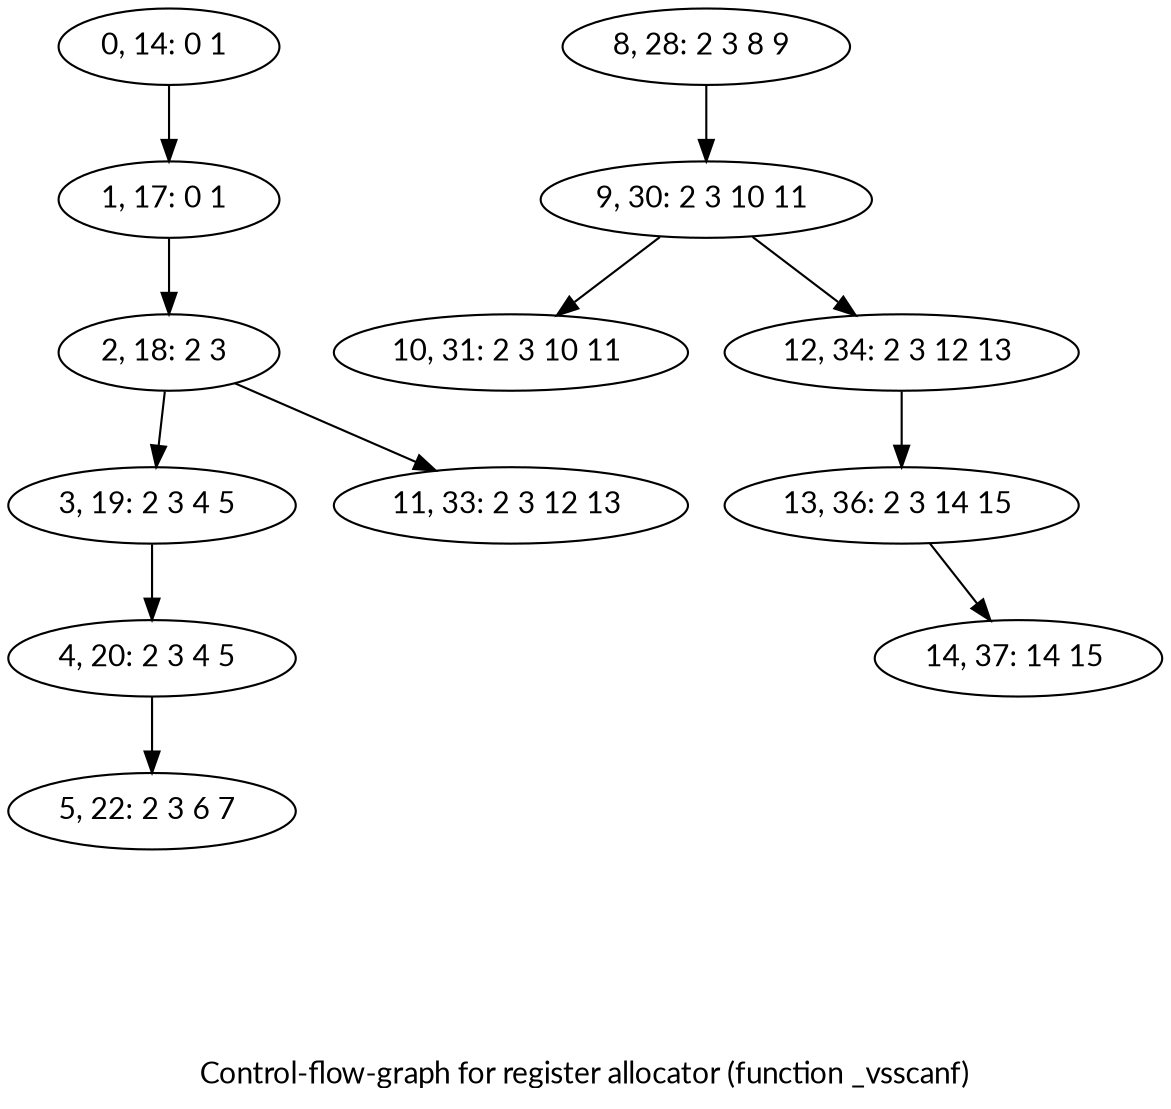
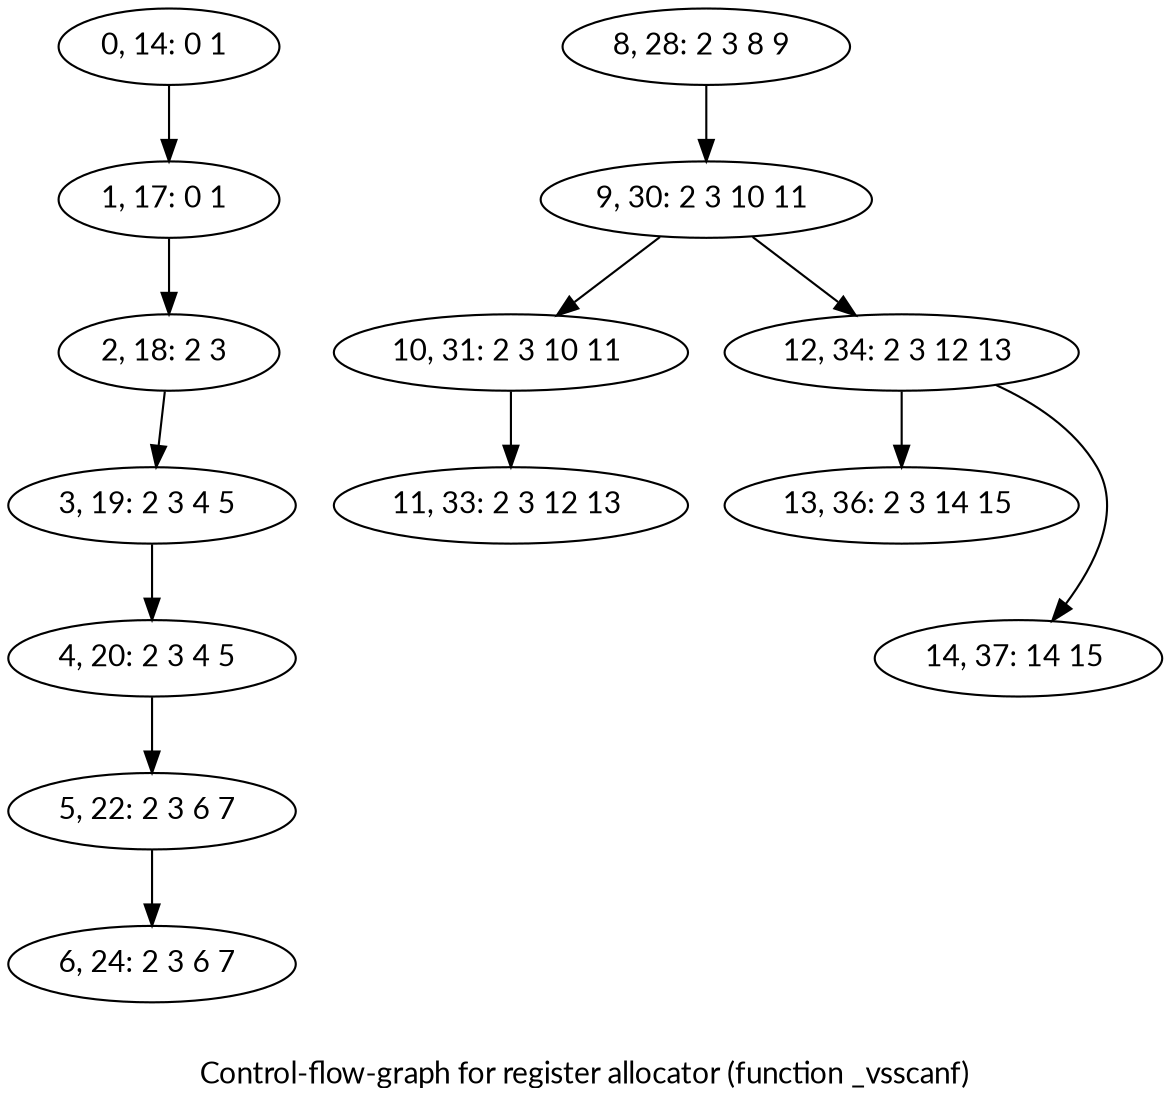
edge "2, 18: 2 3" -> "11, 33: 2 3 12 13": now "10, 31: 2 3 10 11" -> "11, 33: 2 3 12 13"
edge "13, 36: 2 3 14 15" -> "14, 37: 14 15": now "12, 34: 2 3 12 13" -> "14, 37: 14 15"
node "6, 24: 2 3 6 7": added
